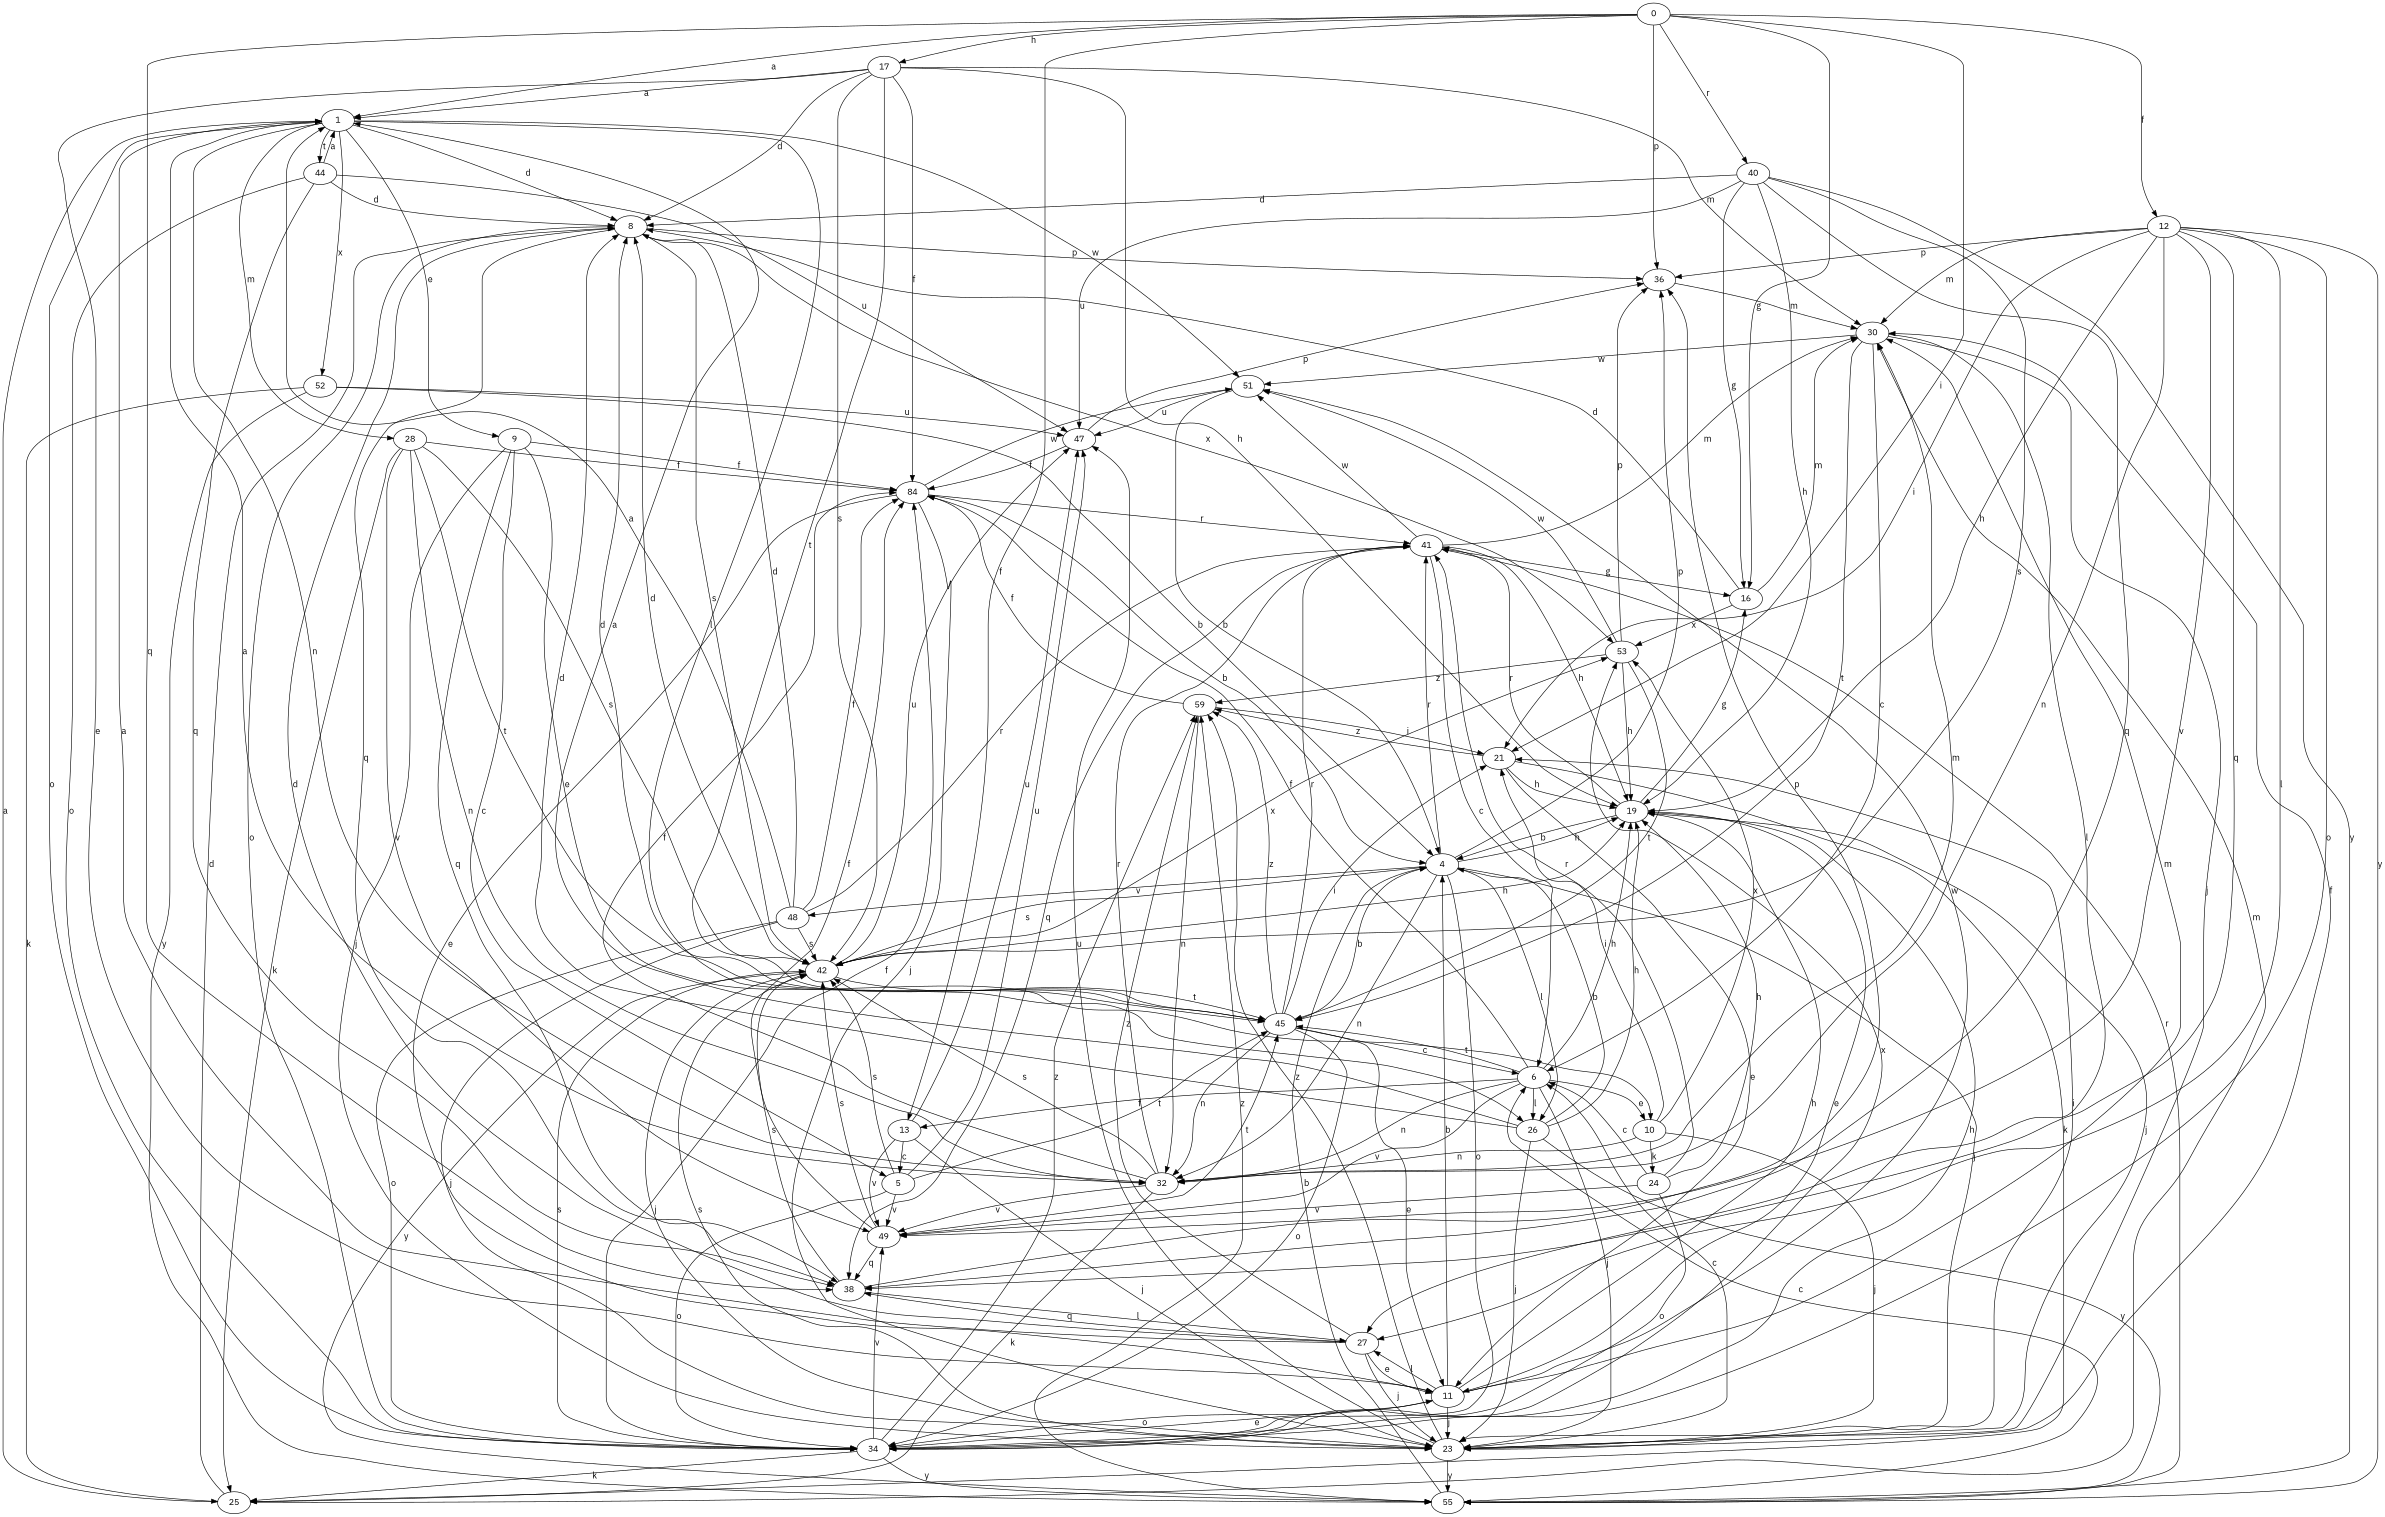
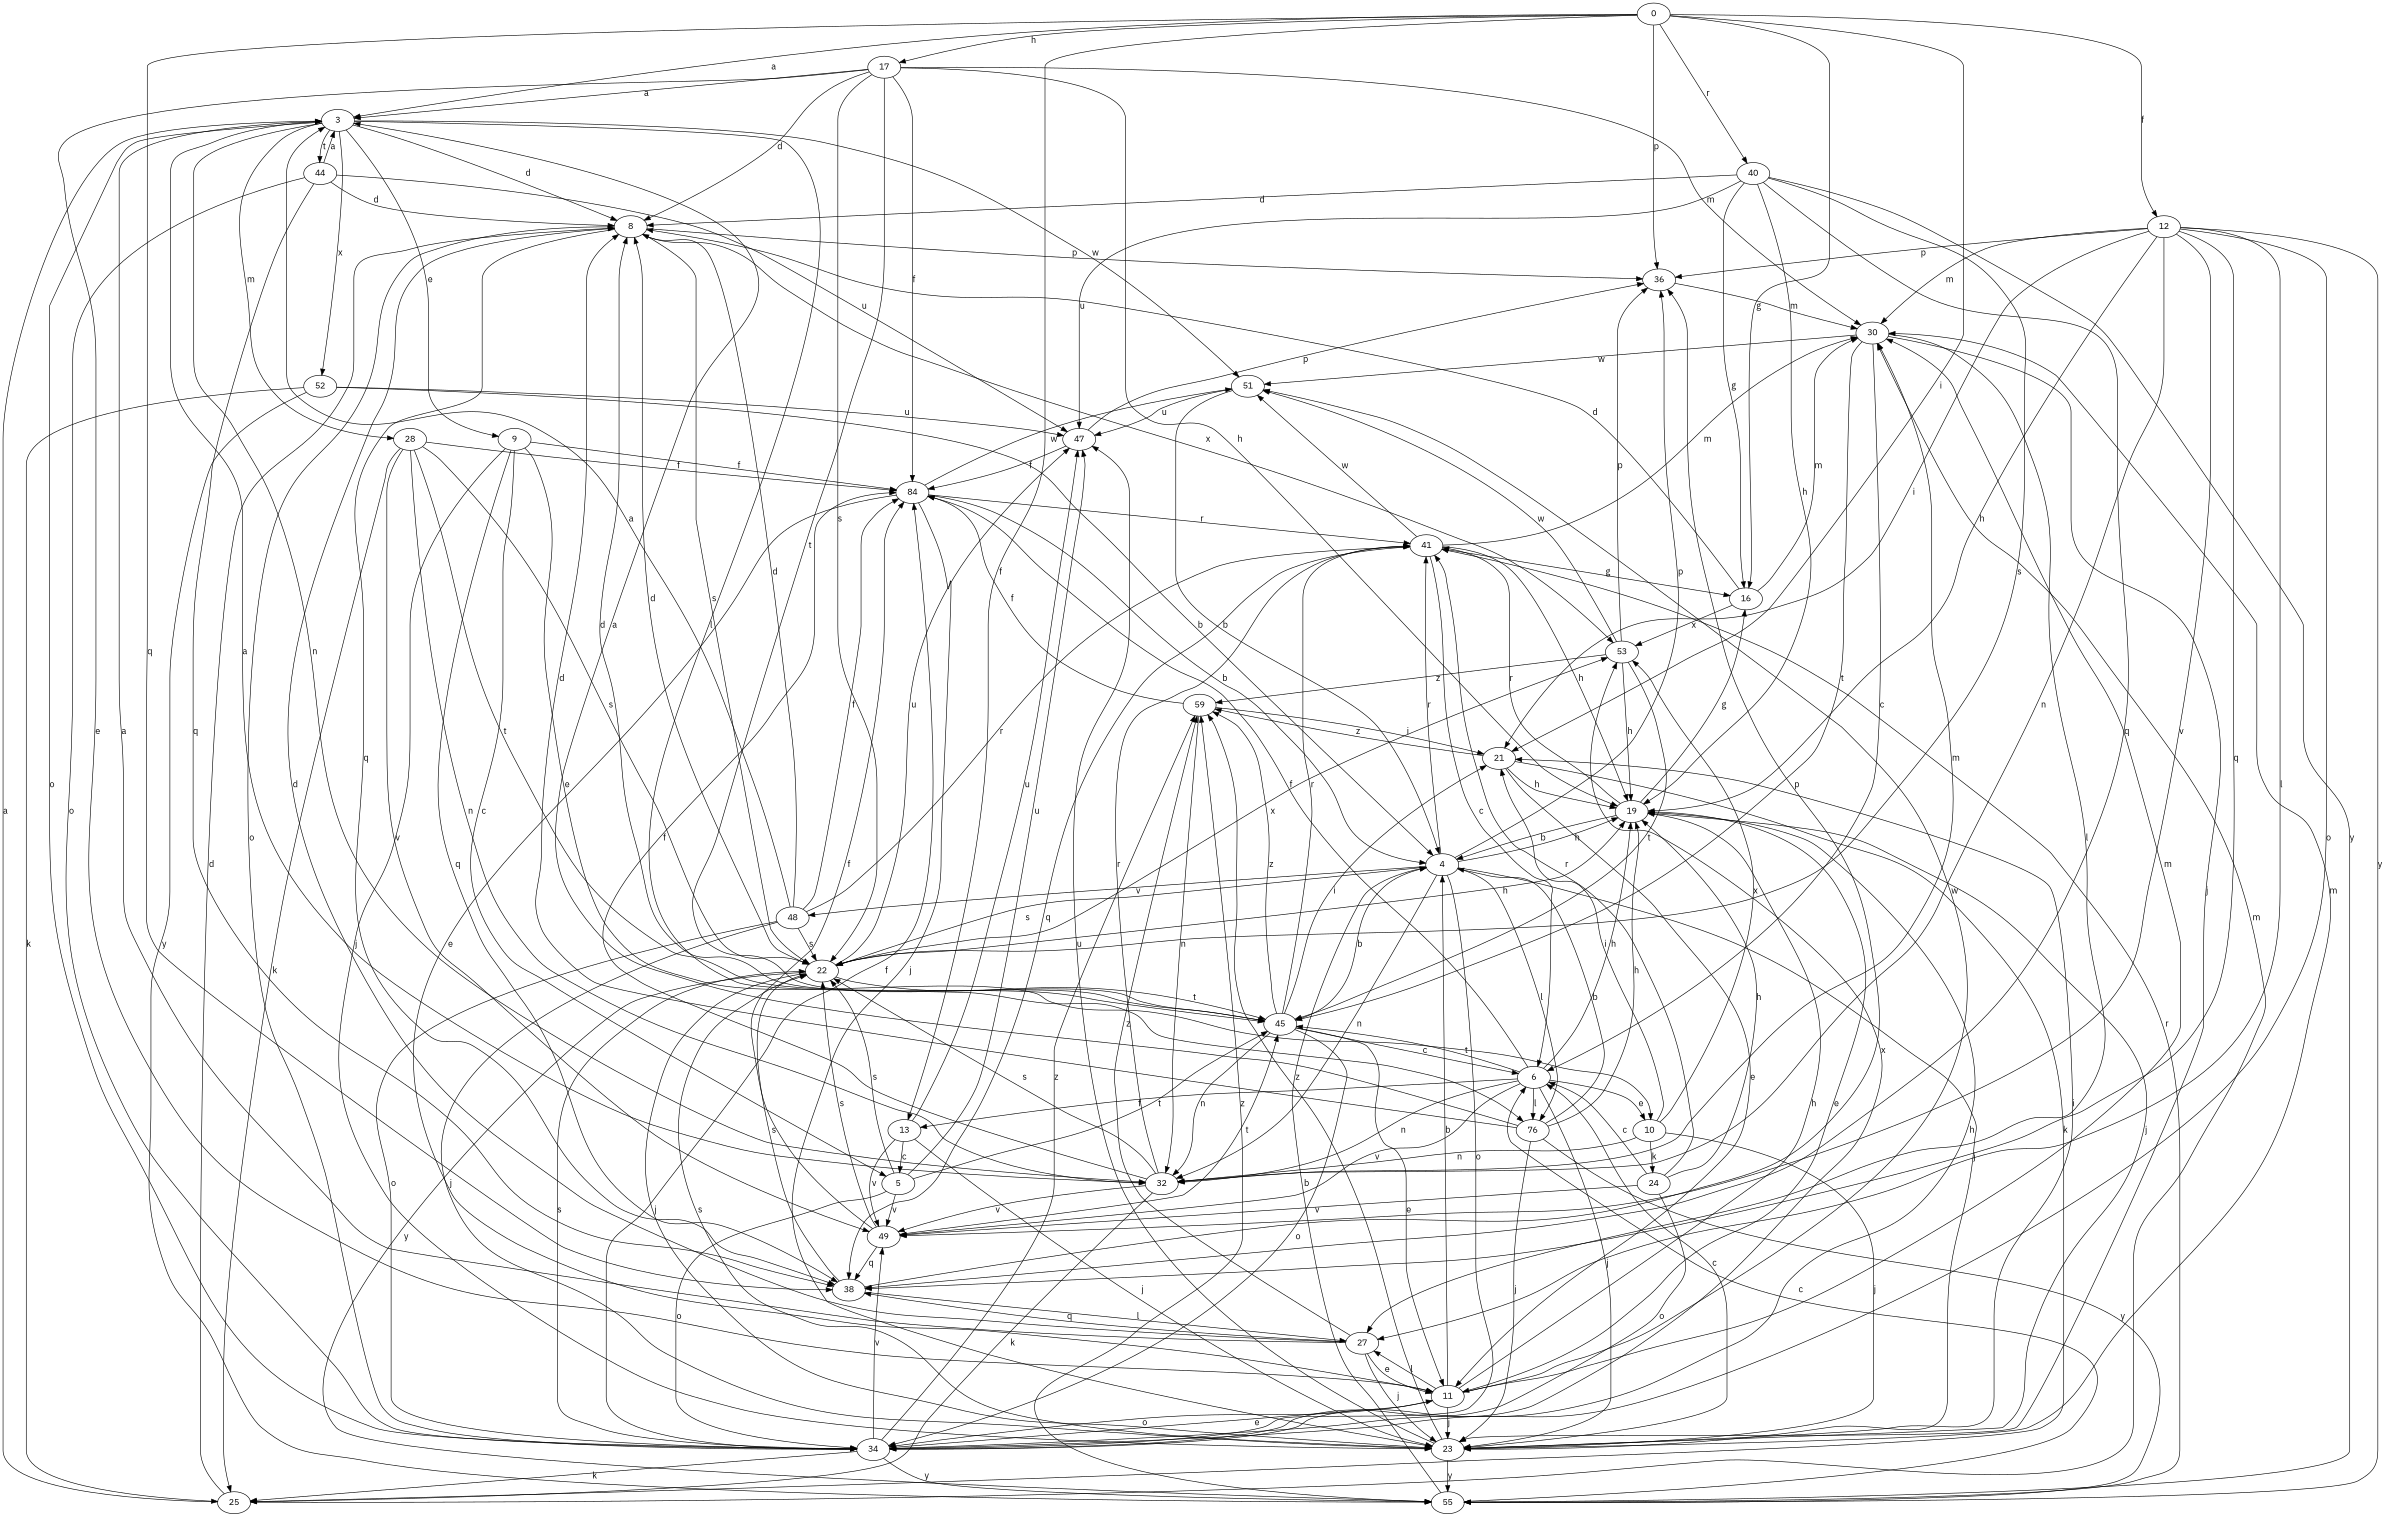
node "1": label "1" -> "3"
edge "23" -> "30": label "f" -> "m"
node "42": label "42" -> "22"
node "26": label "26" -> "76"
